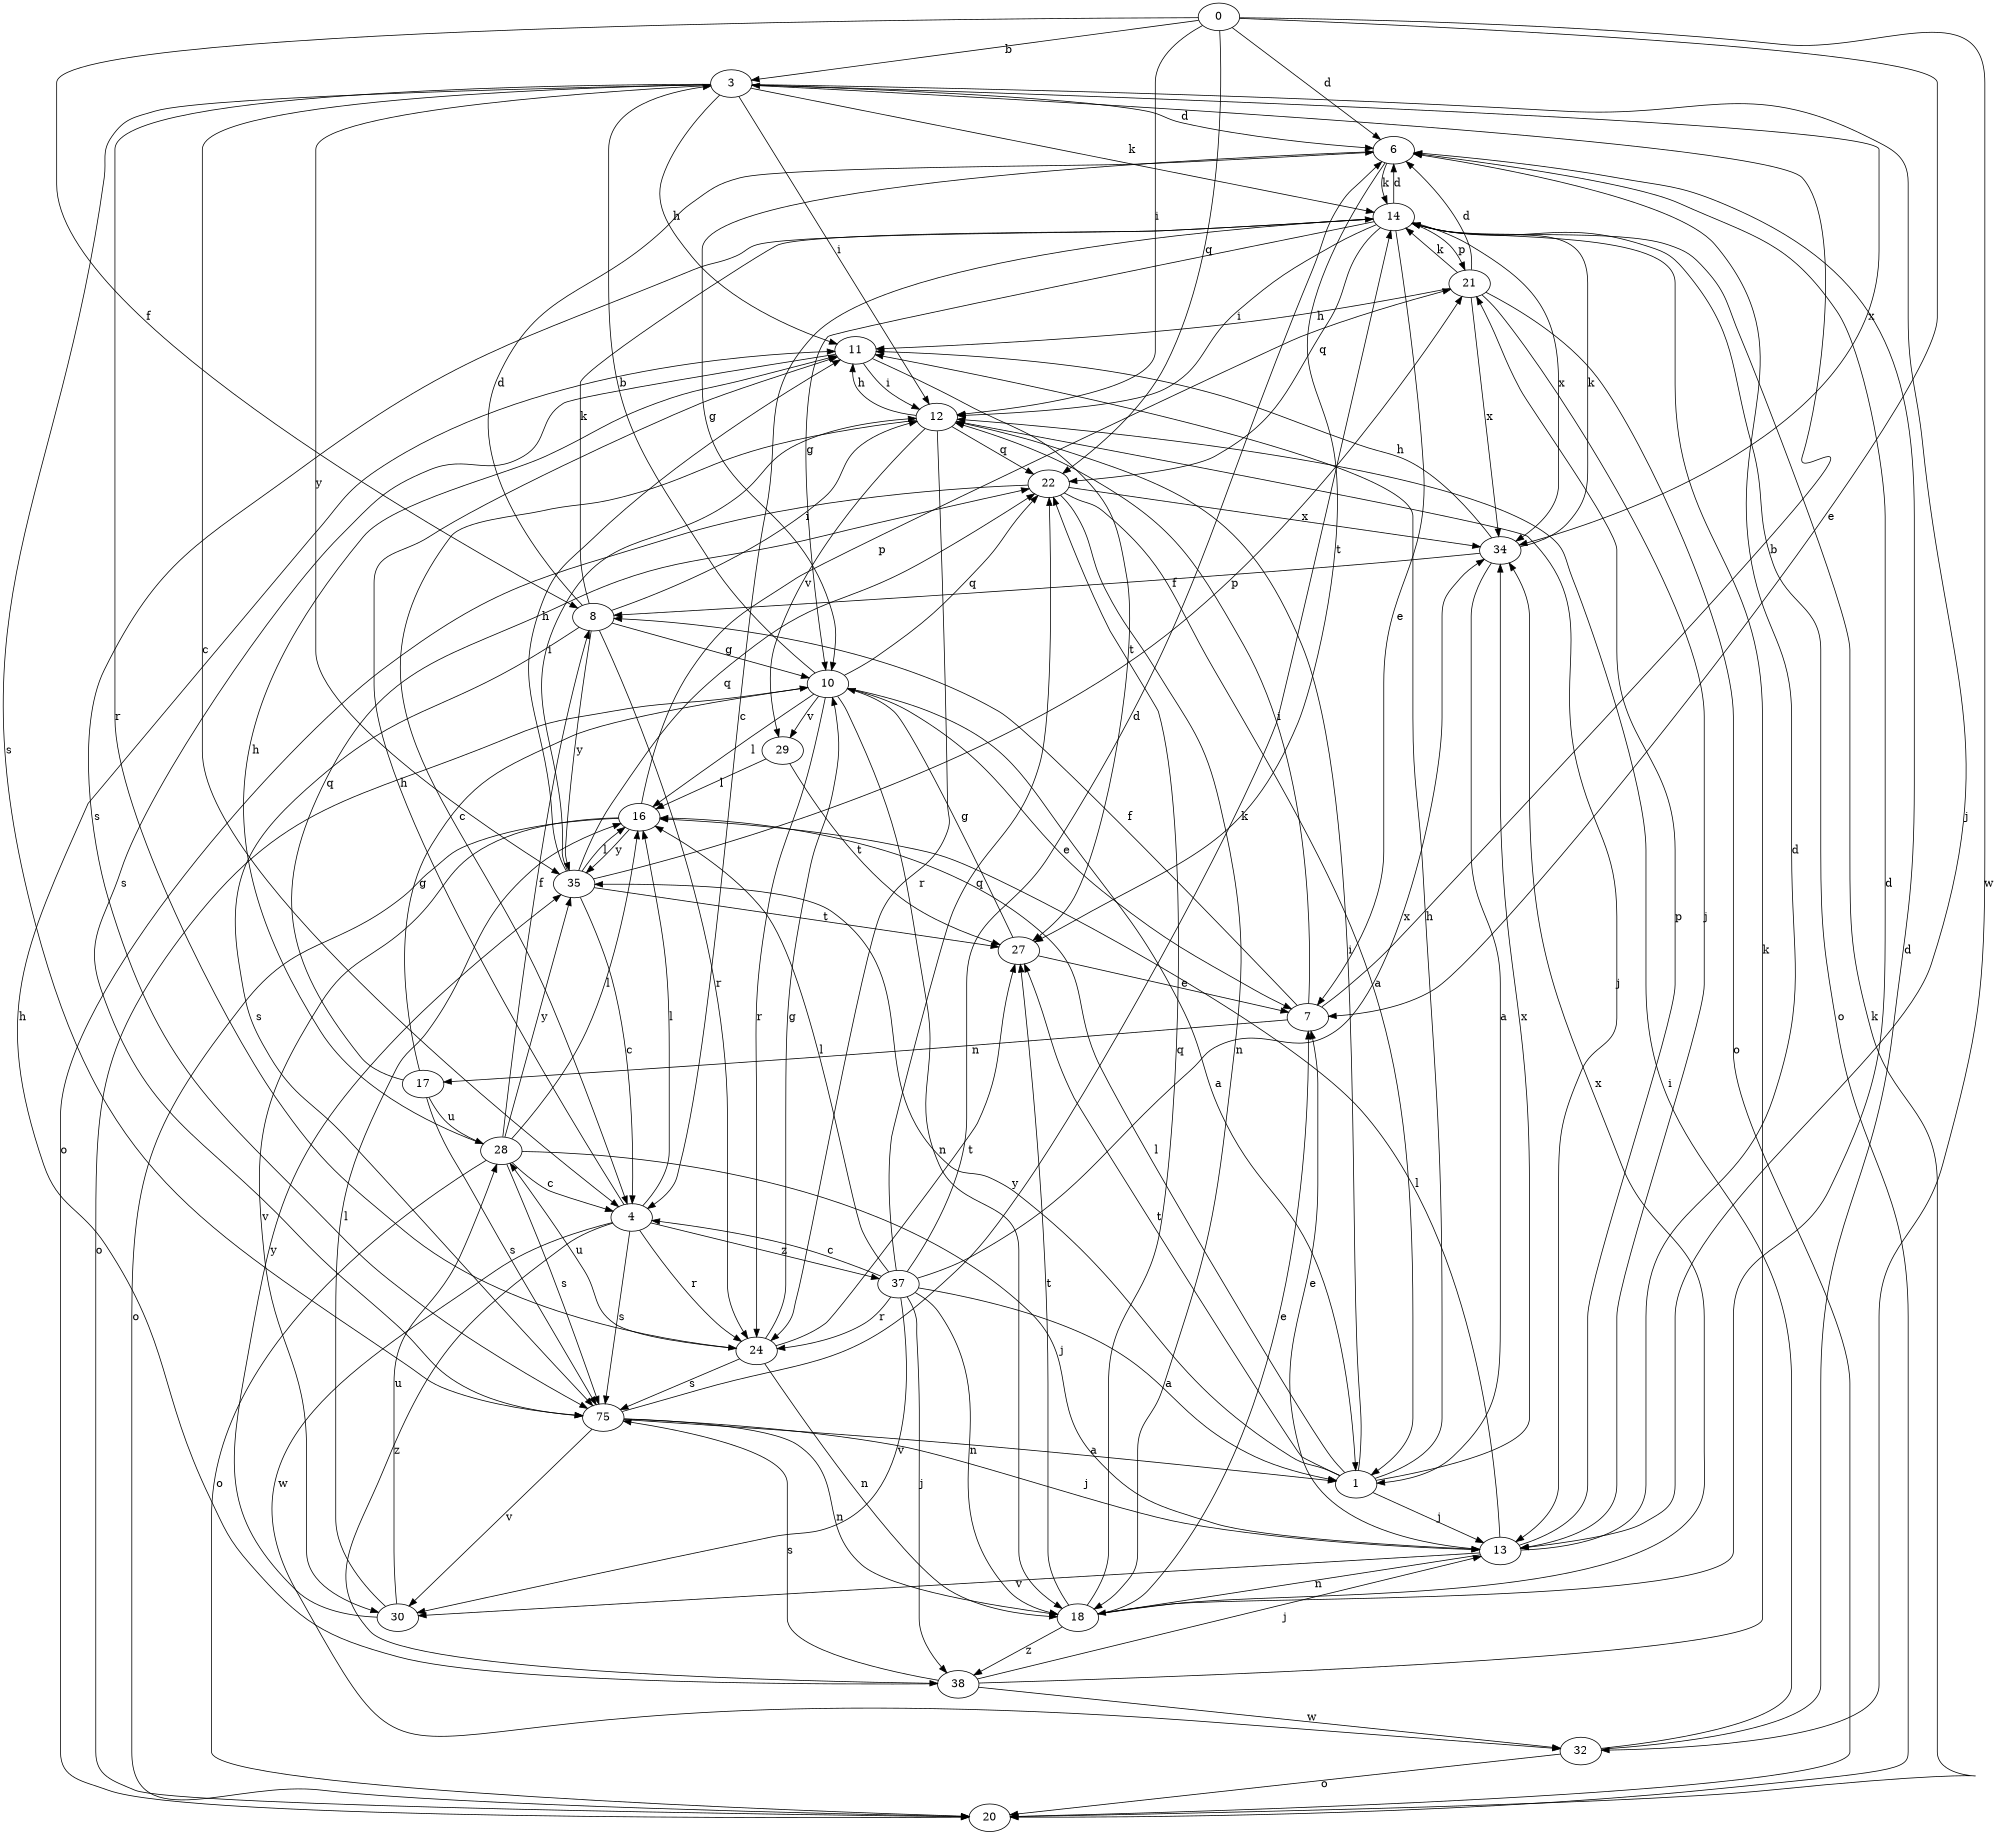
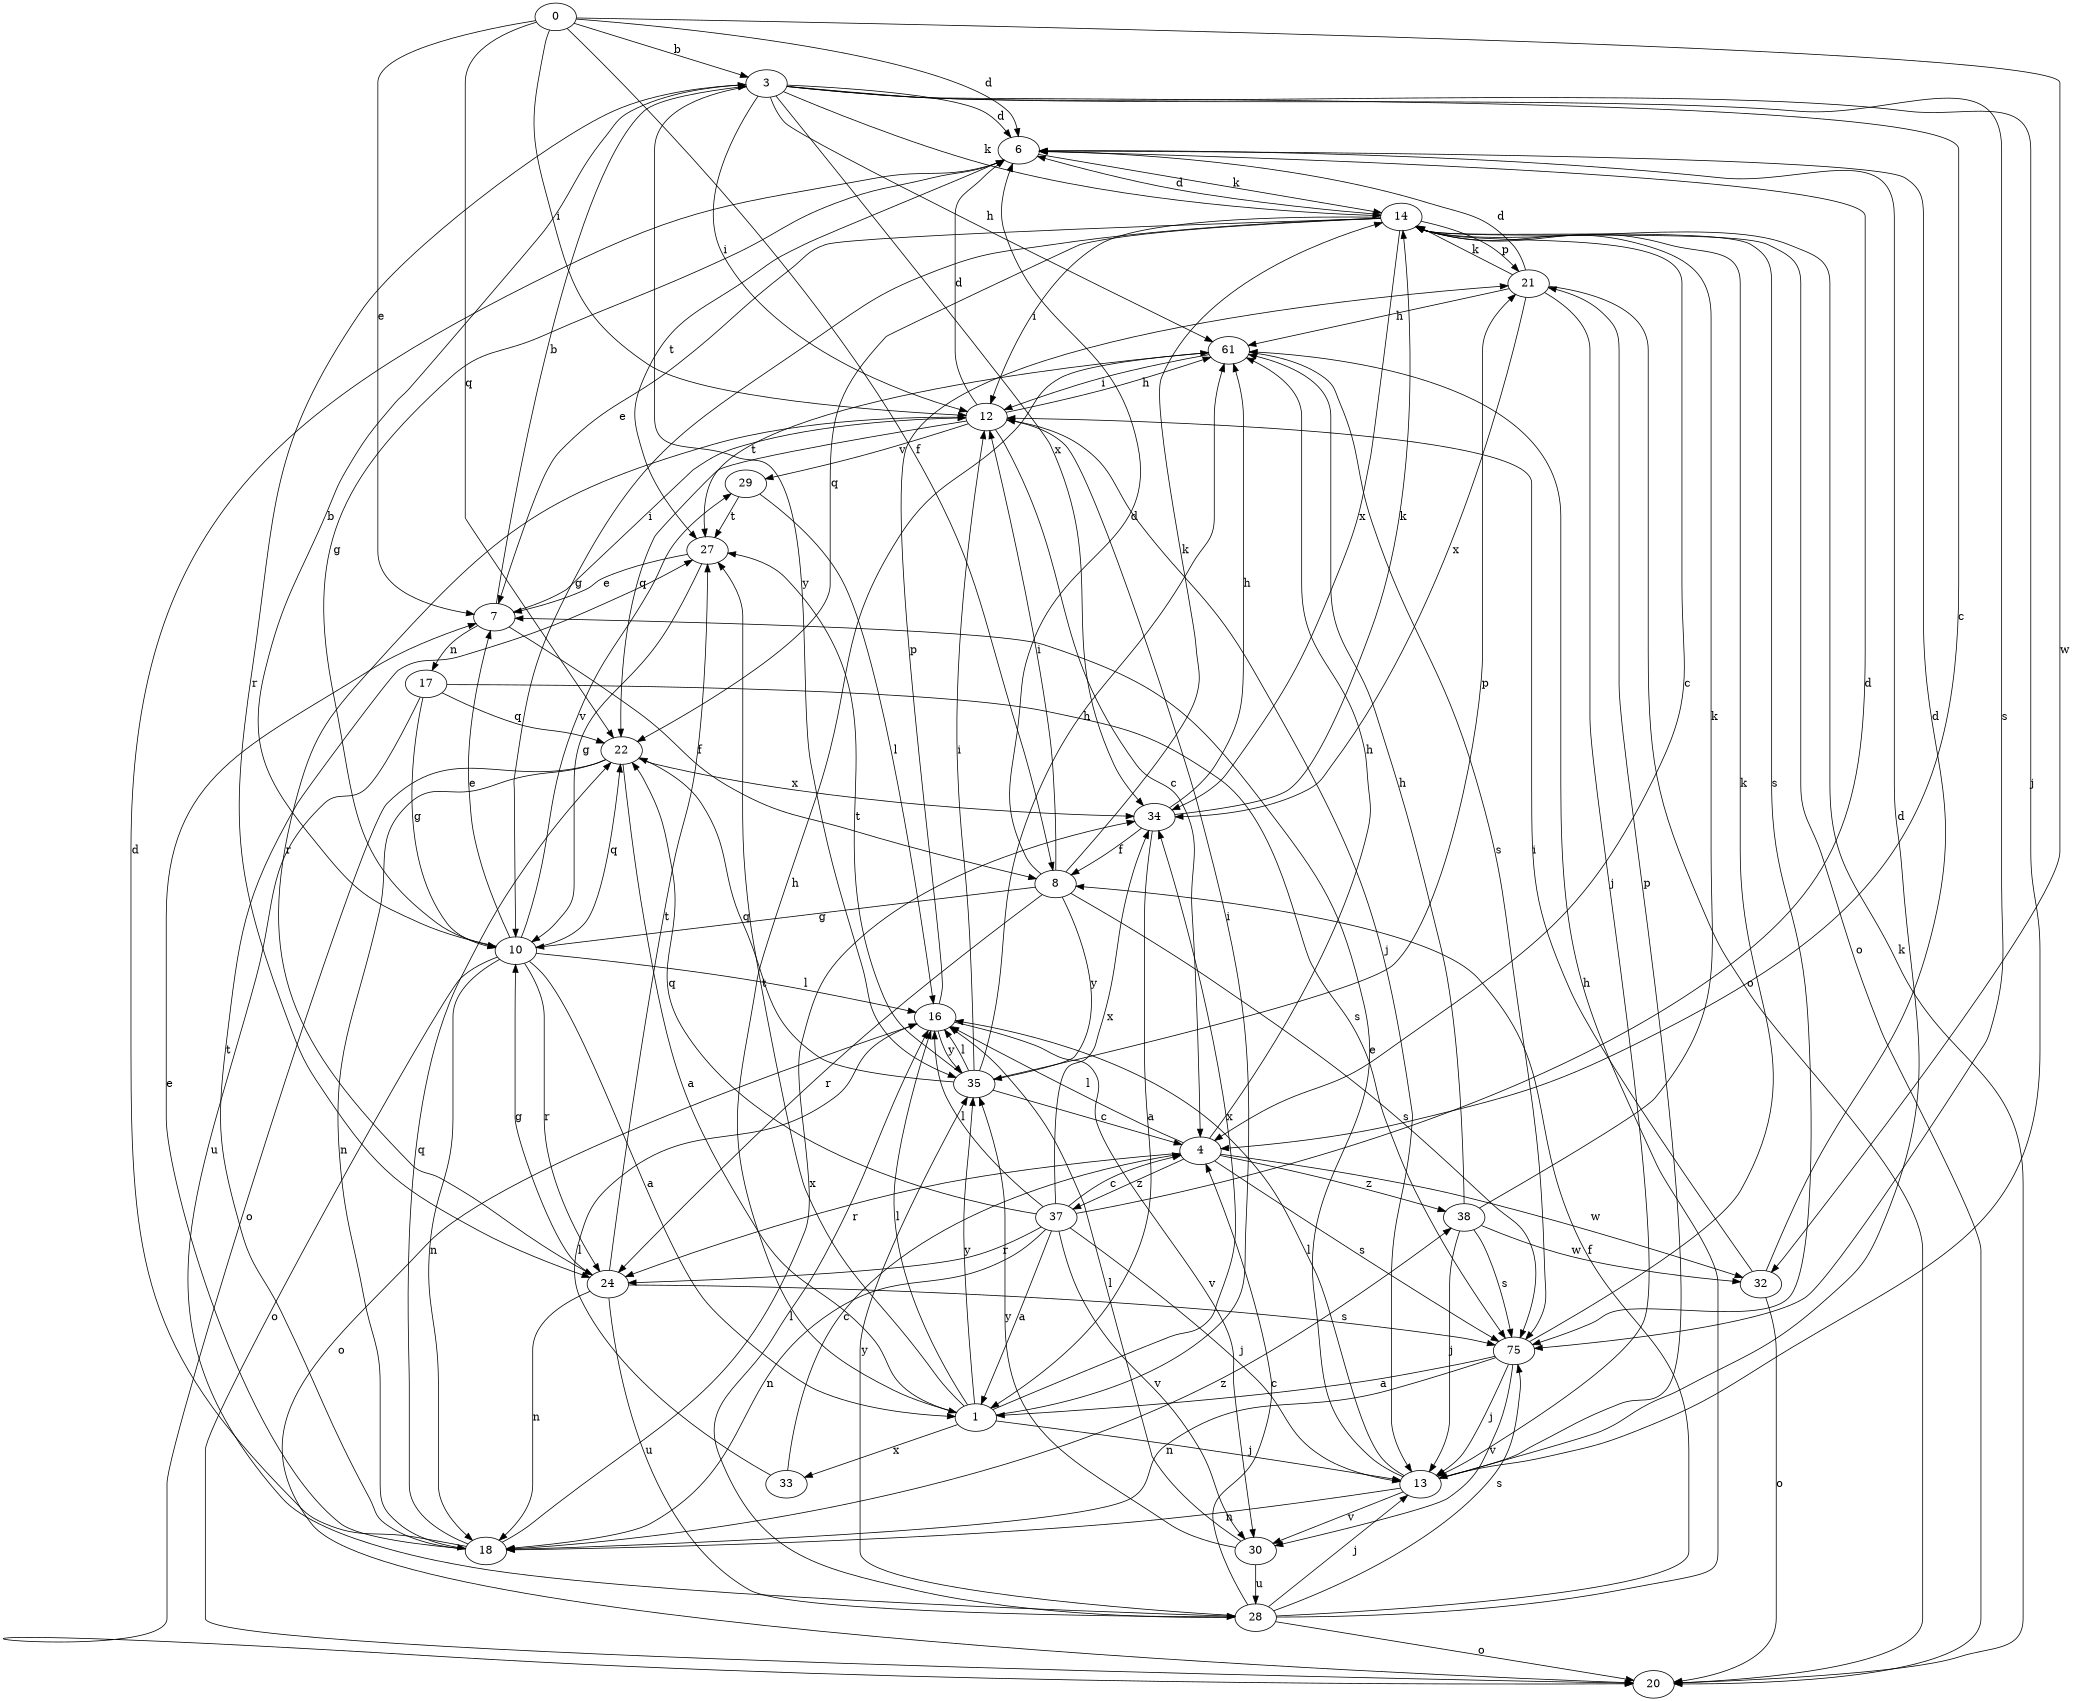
edge "12" -> "6": added, label "d"
node "11": label "11" -> "61"
node "33": added
edge "37" -> "38": now "37" -> "13"
